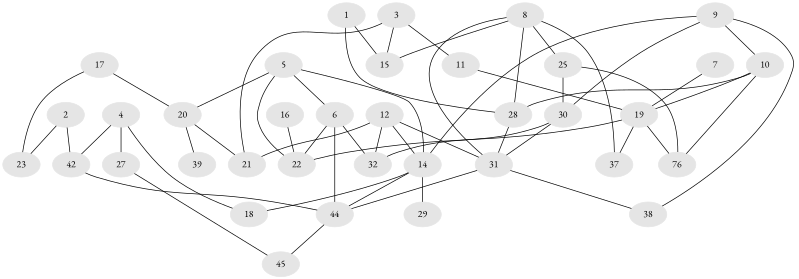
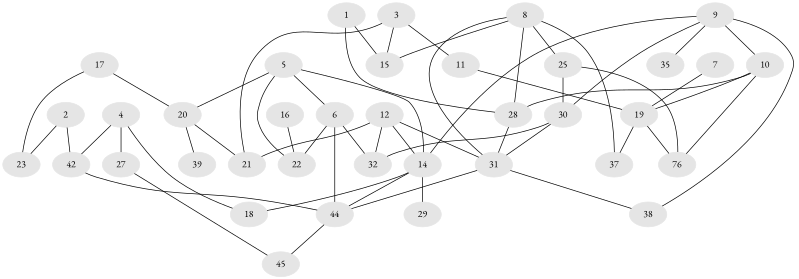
node "35": added
edge "19" -- "22": removed
